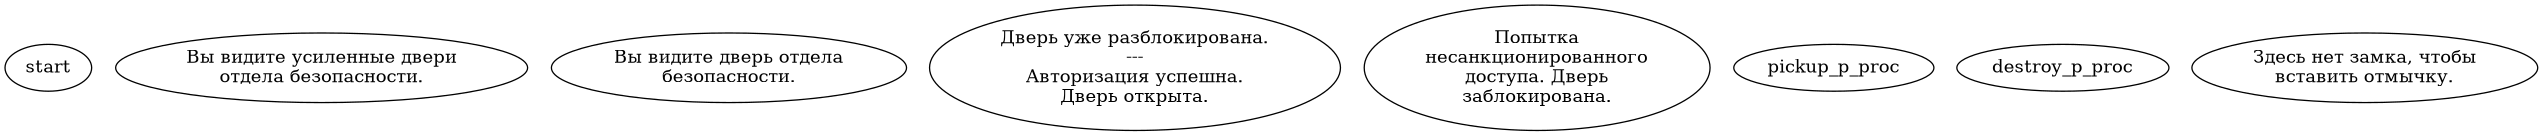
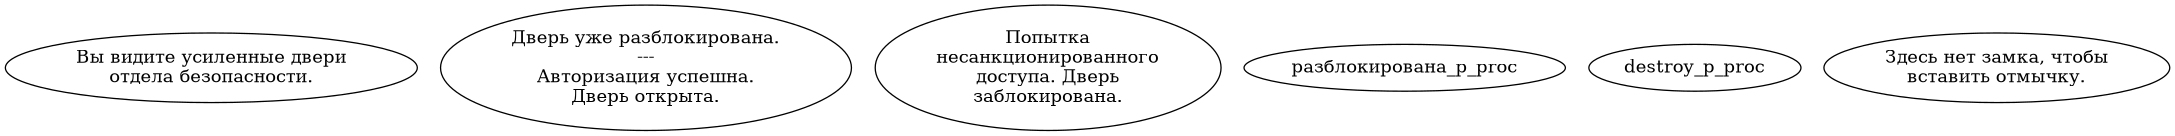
node "start": removed
node "Вы видите дверь отдела безопасности.": removed
node "pickup_p_proc": label "pickup_p_proc" -> "разблокирована_p_proc"
